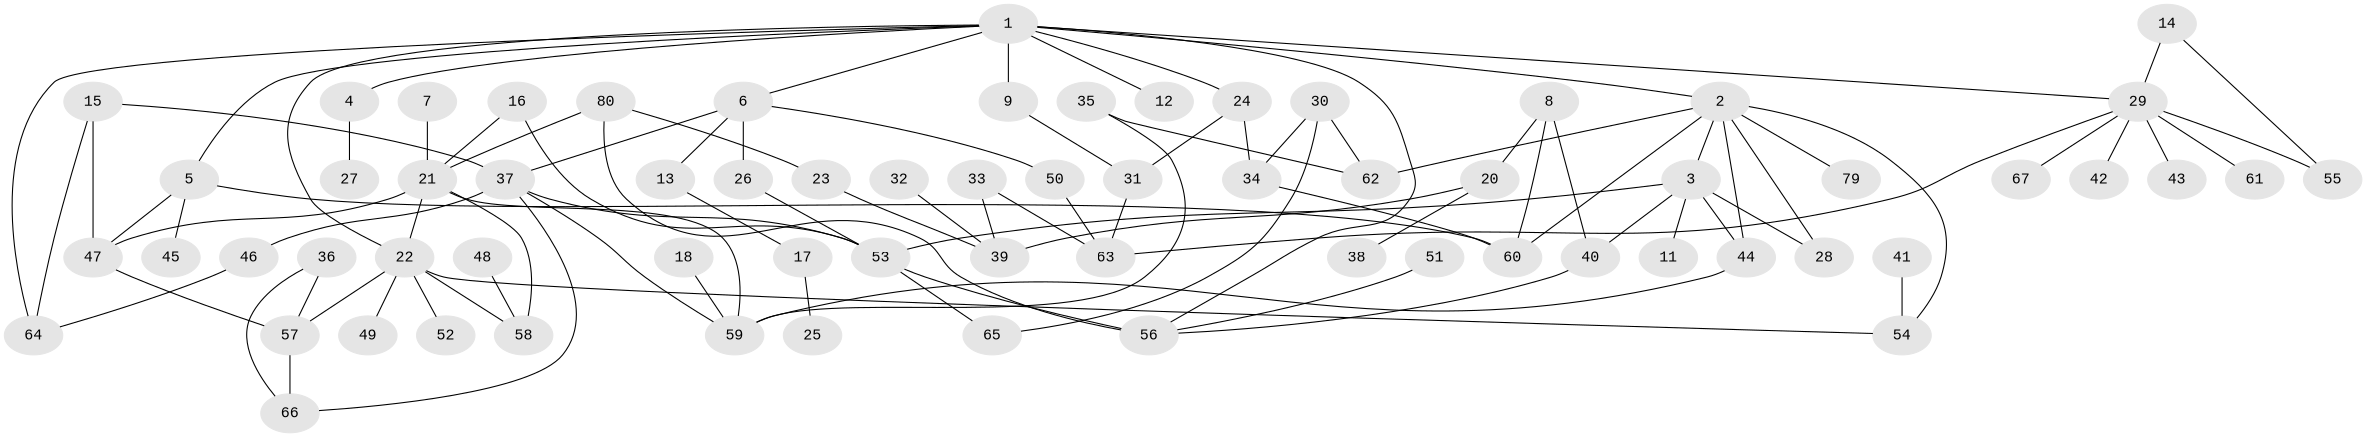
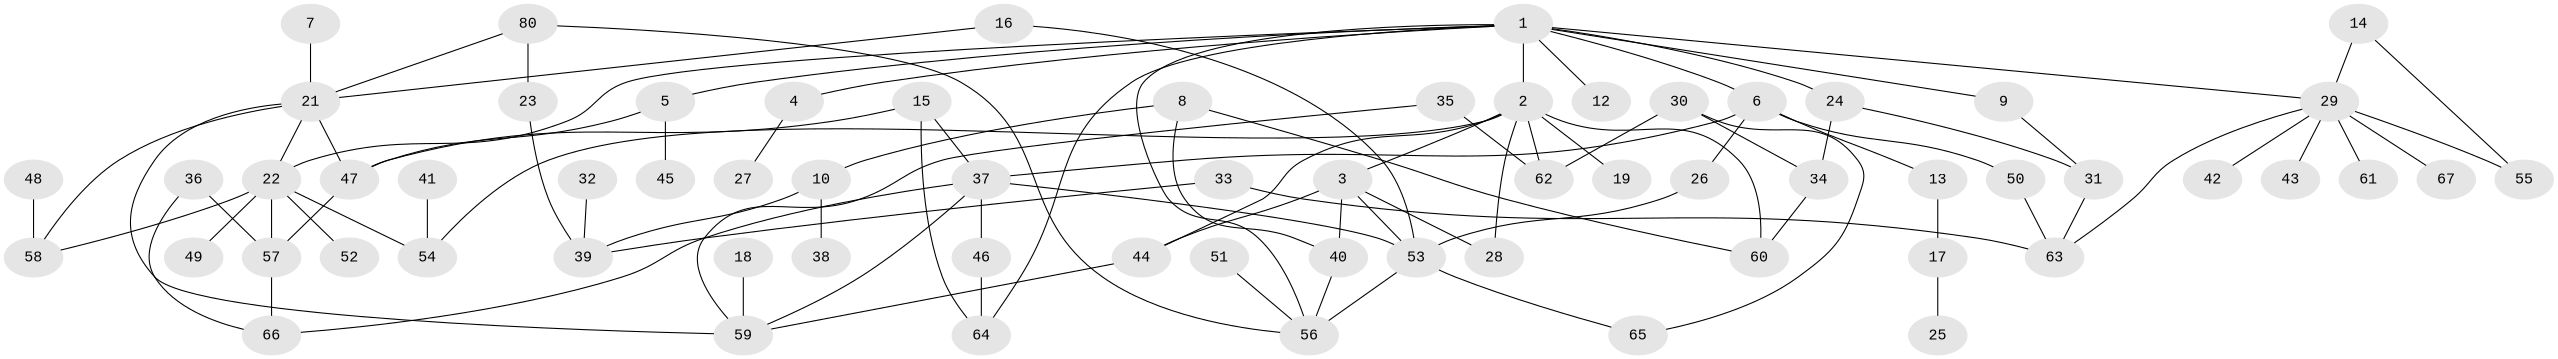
node "20": label "20" -> "10"
node "79": label "79" -> "19"
edge "5" -- "60": removed
node "11": removed
